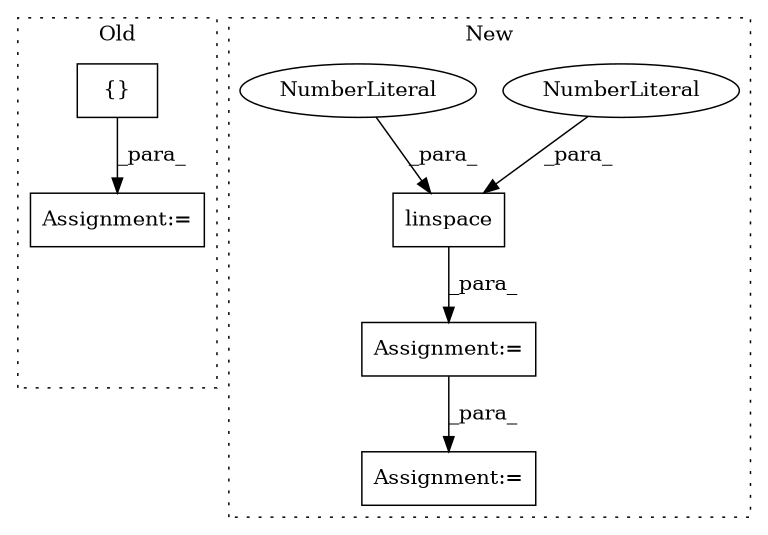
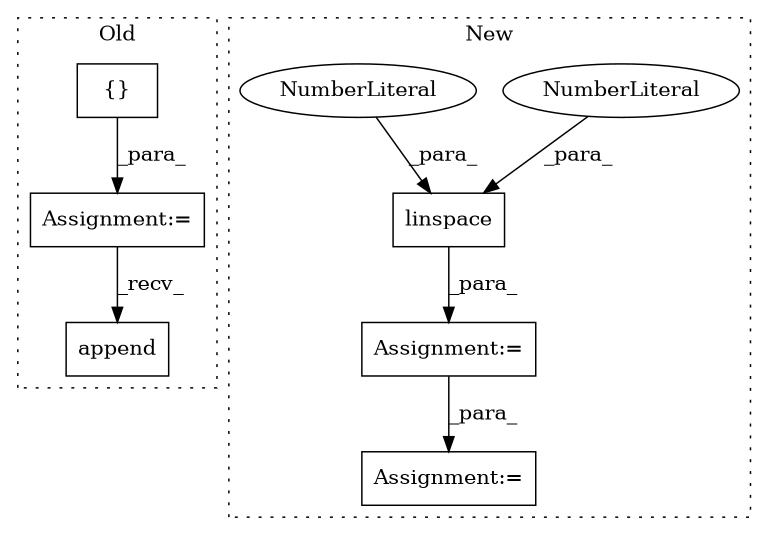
node "append": added
